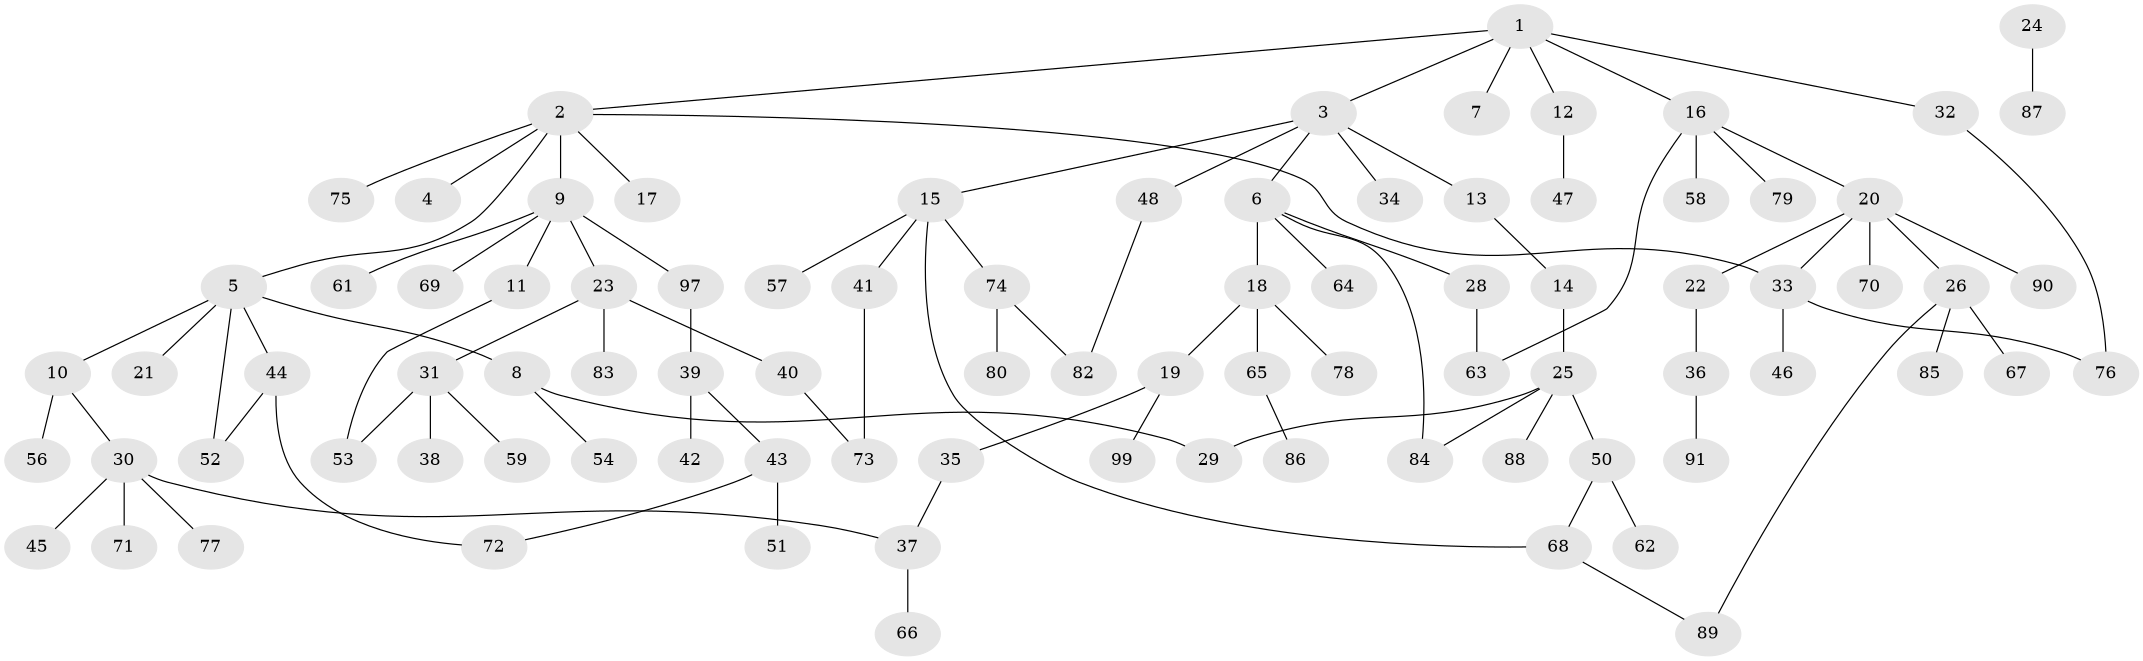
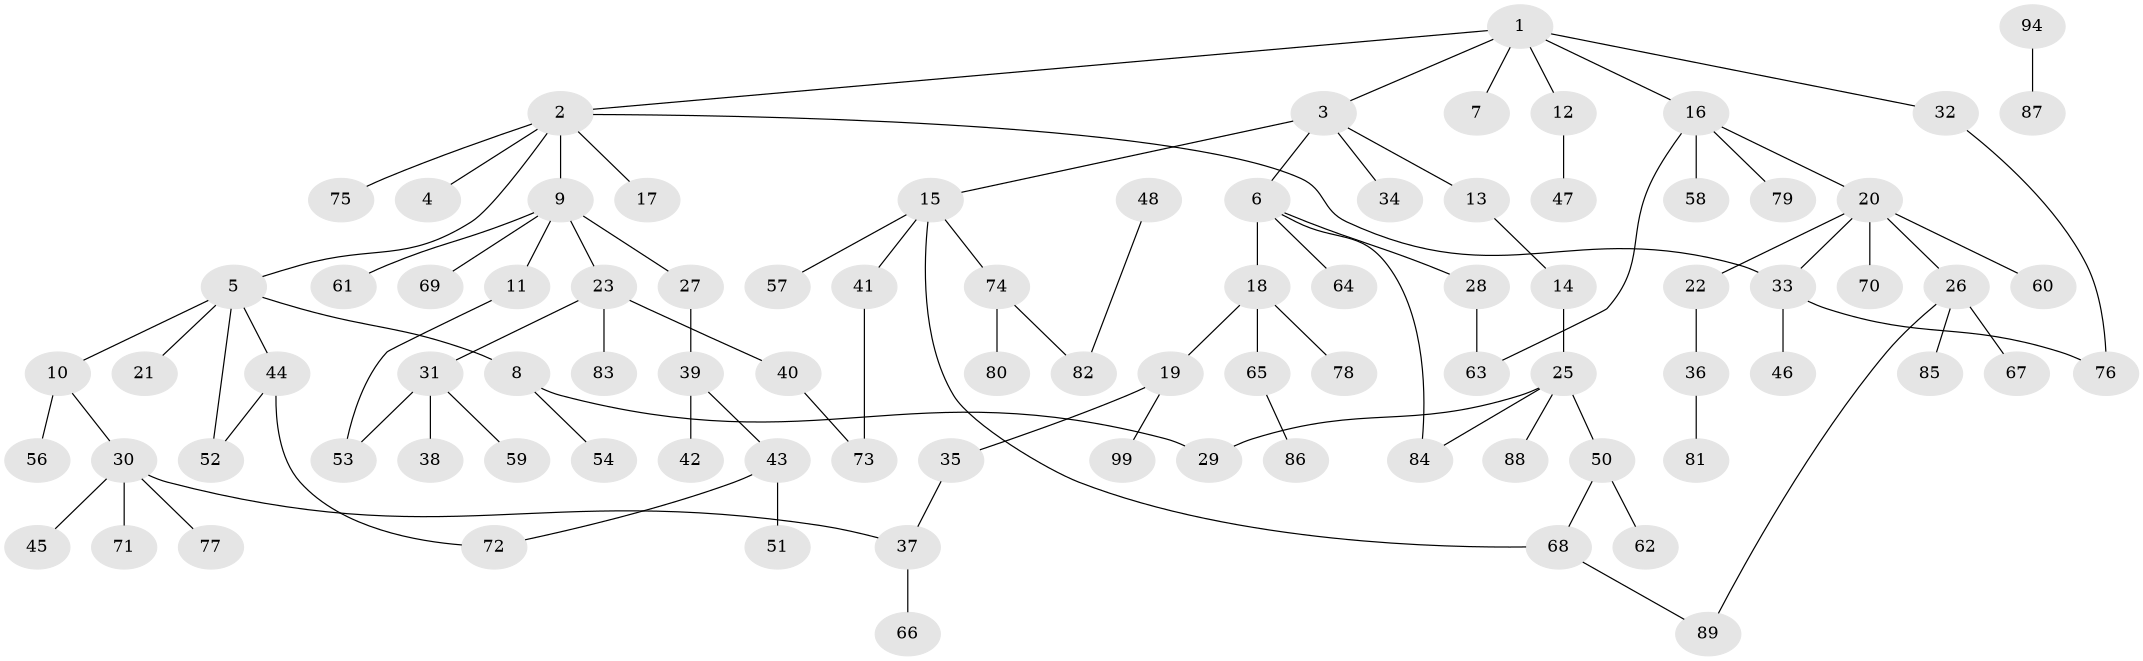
node "24": label "24" -> "94"
edge "3" -- "48": removed
node "97": label "97" -> "27"
node "90": label "90" -> "60"
node "91": label "91" -> "81"
